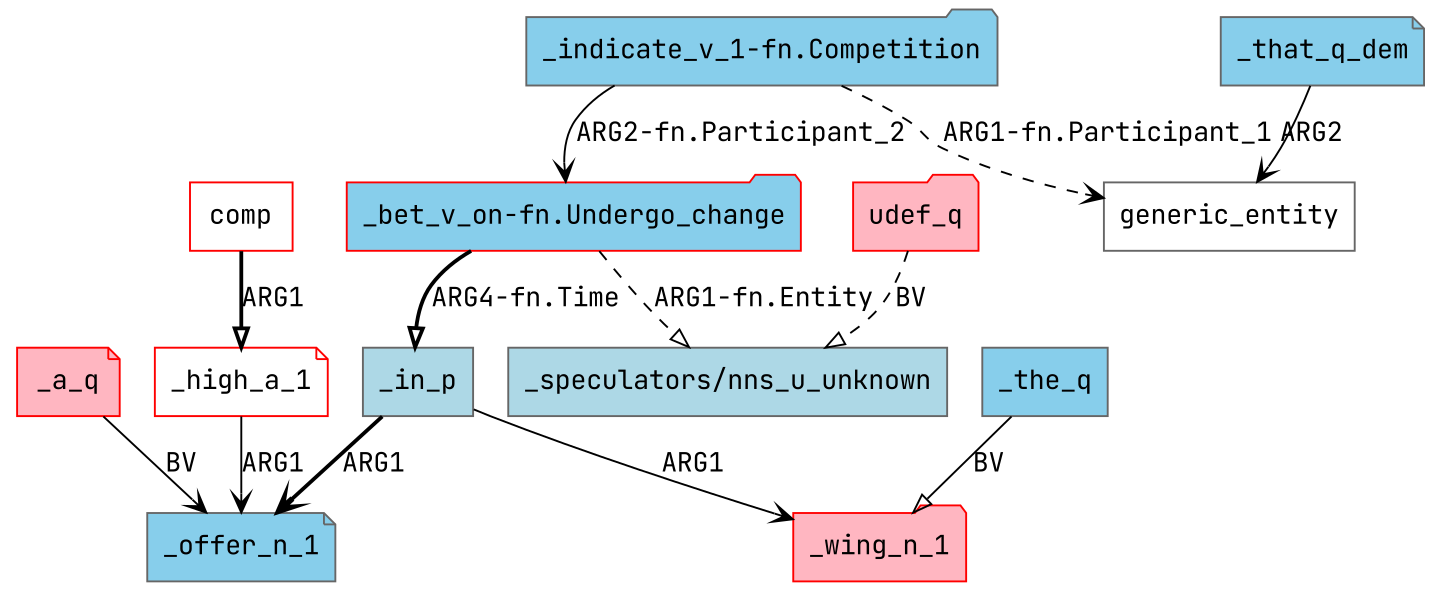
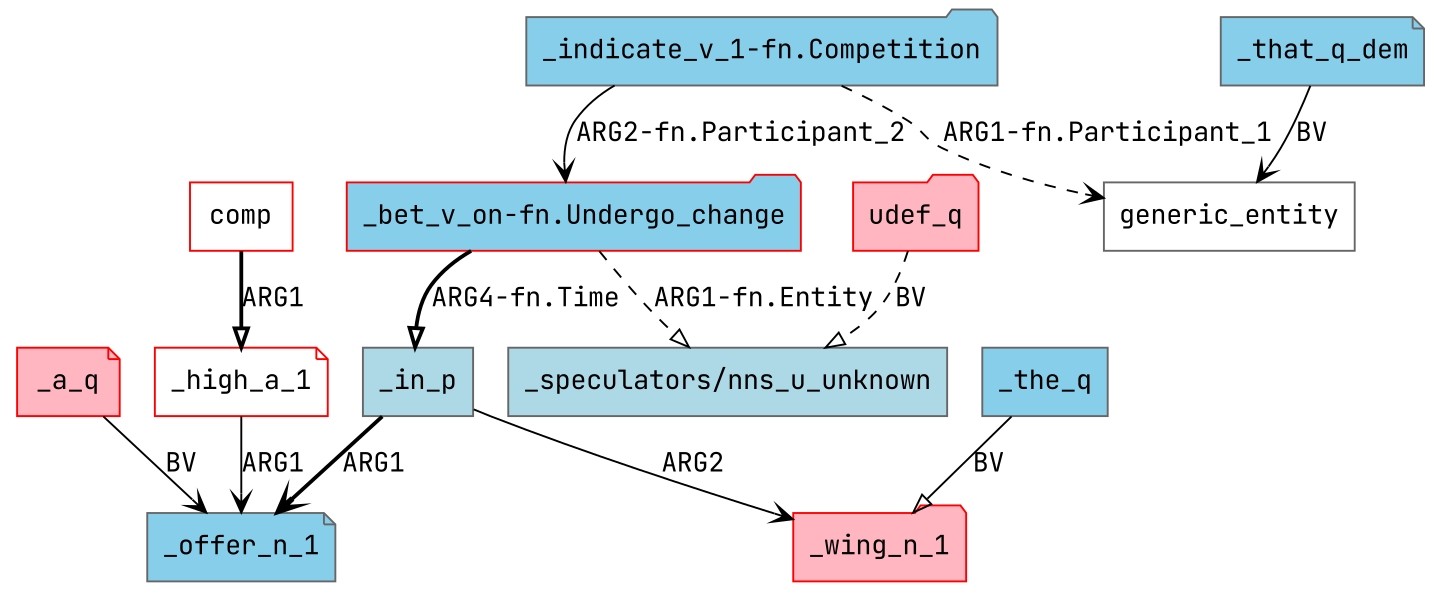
edge "_that_q_dem" -> "generic_entity": label "ARG2" -> "BV"
edge "_in_p" -> "_wing_n_1": label "ARG1" -> "ARG2"
